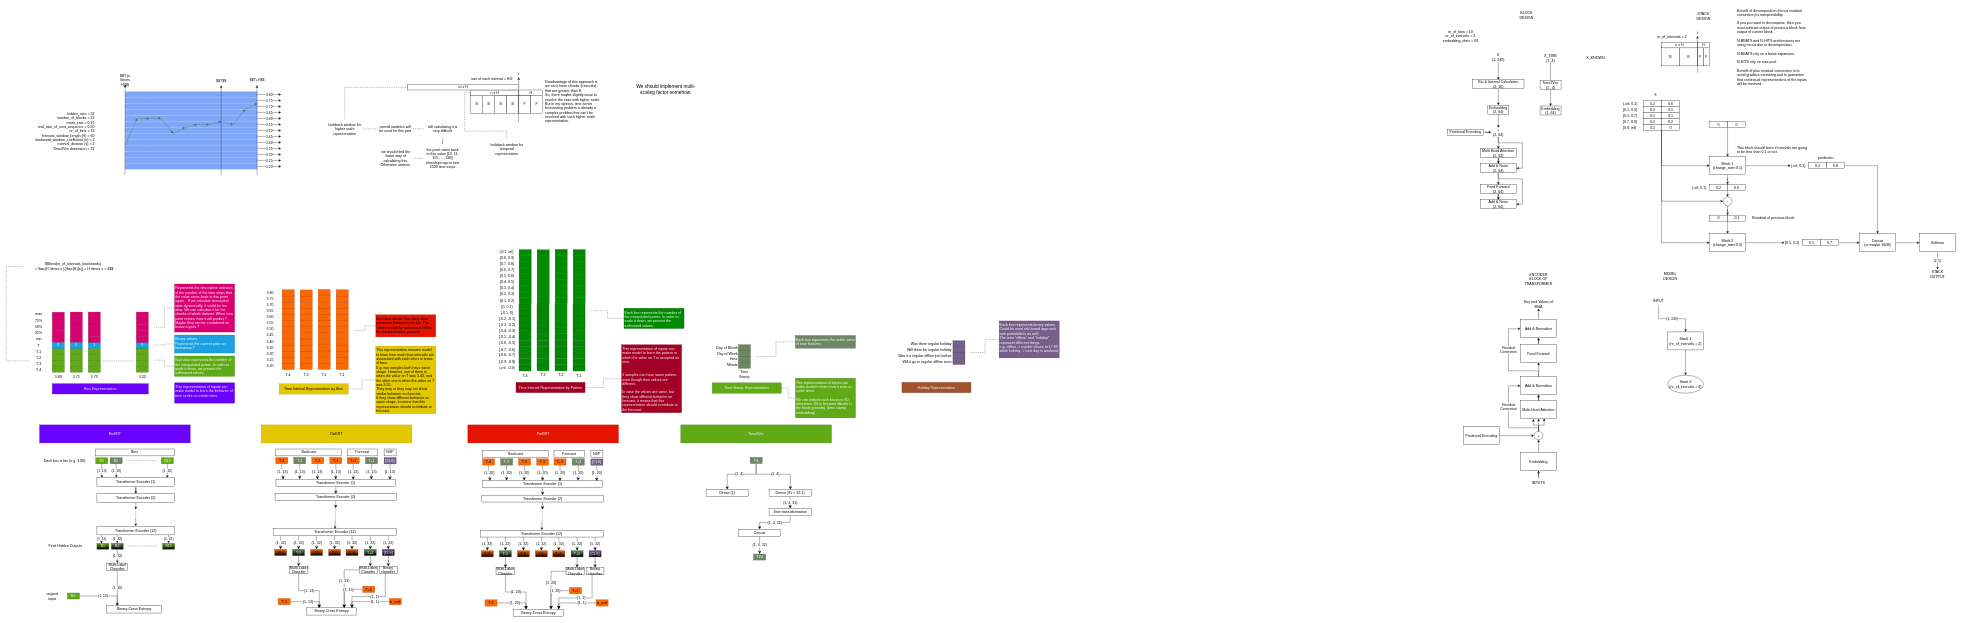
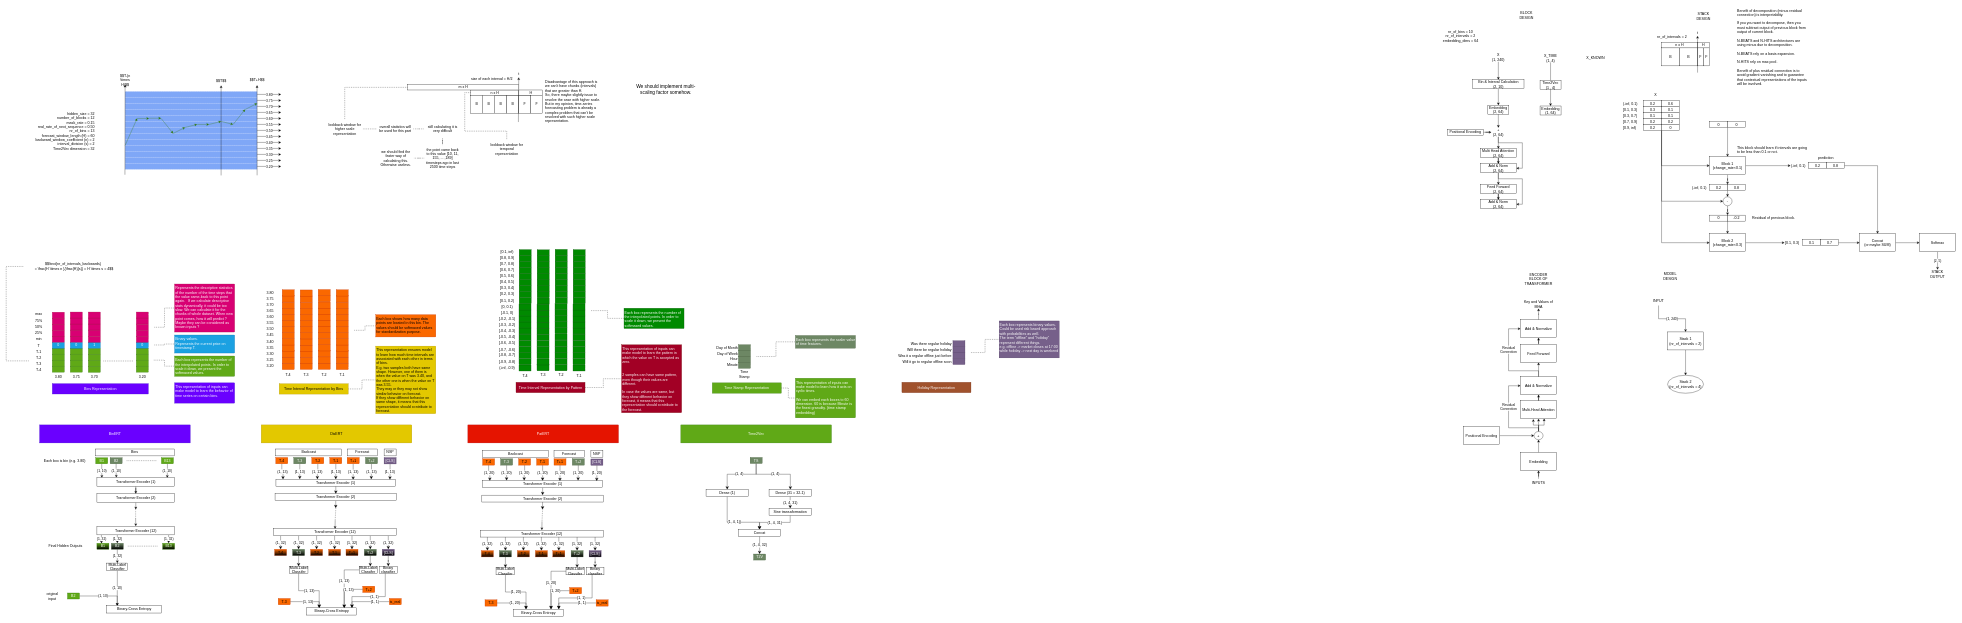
node "Each box shows how many data points are located in this bin. The values should be softmaxed values for standardization purpose.": fillcolor #e51400 -> #fa6800
edge "Dense (1)" -> "Concat": added, label "(1, 4, 1))"
